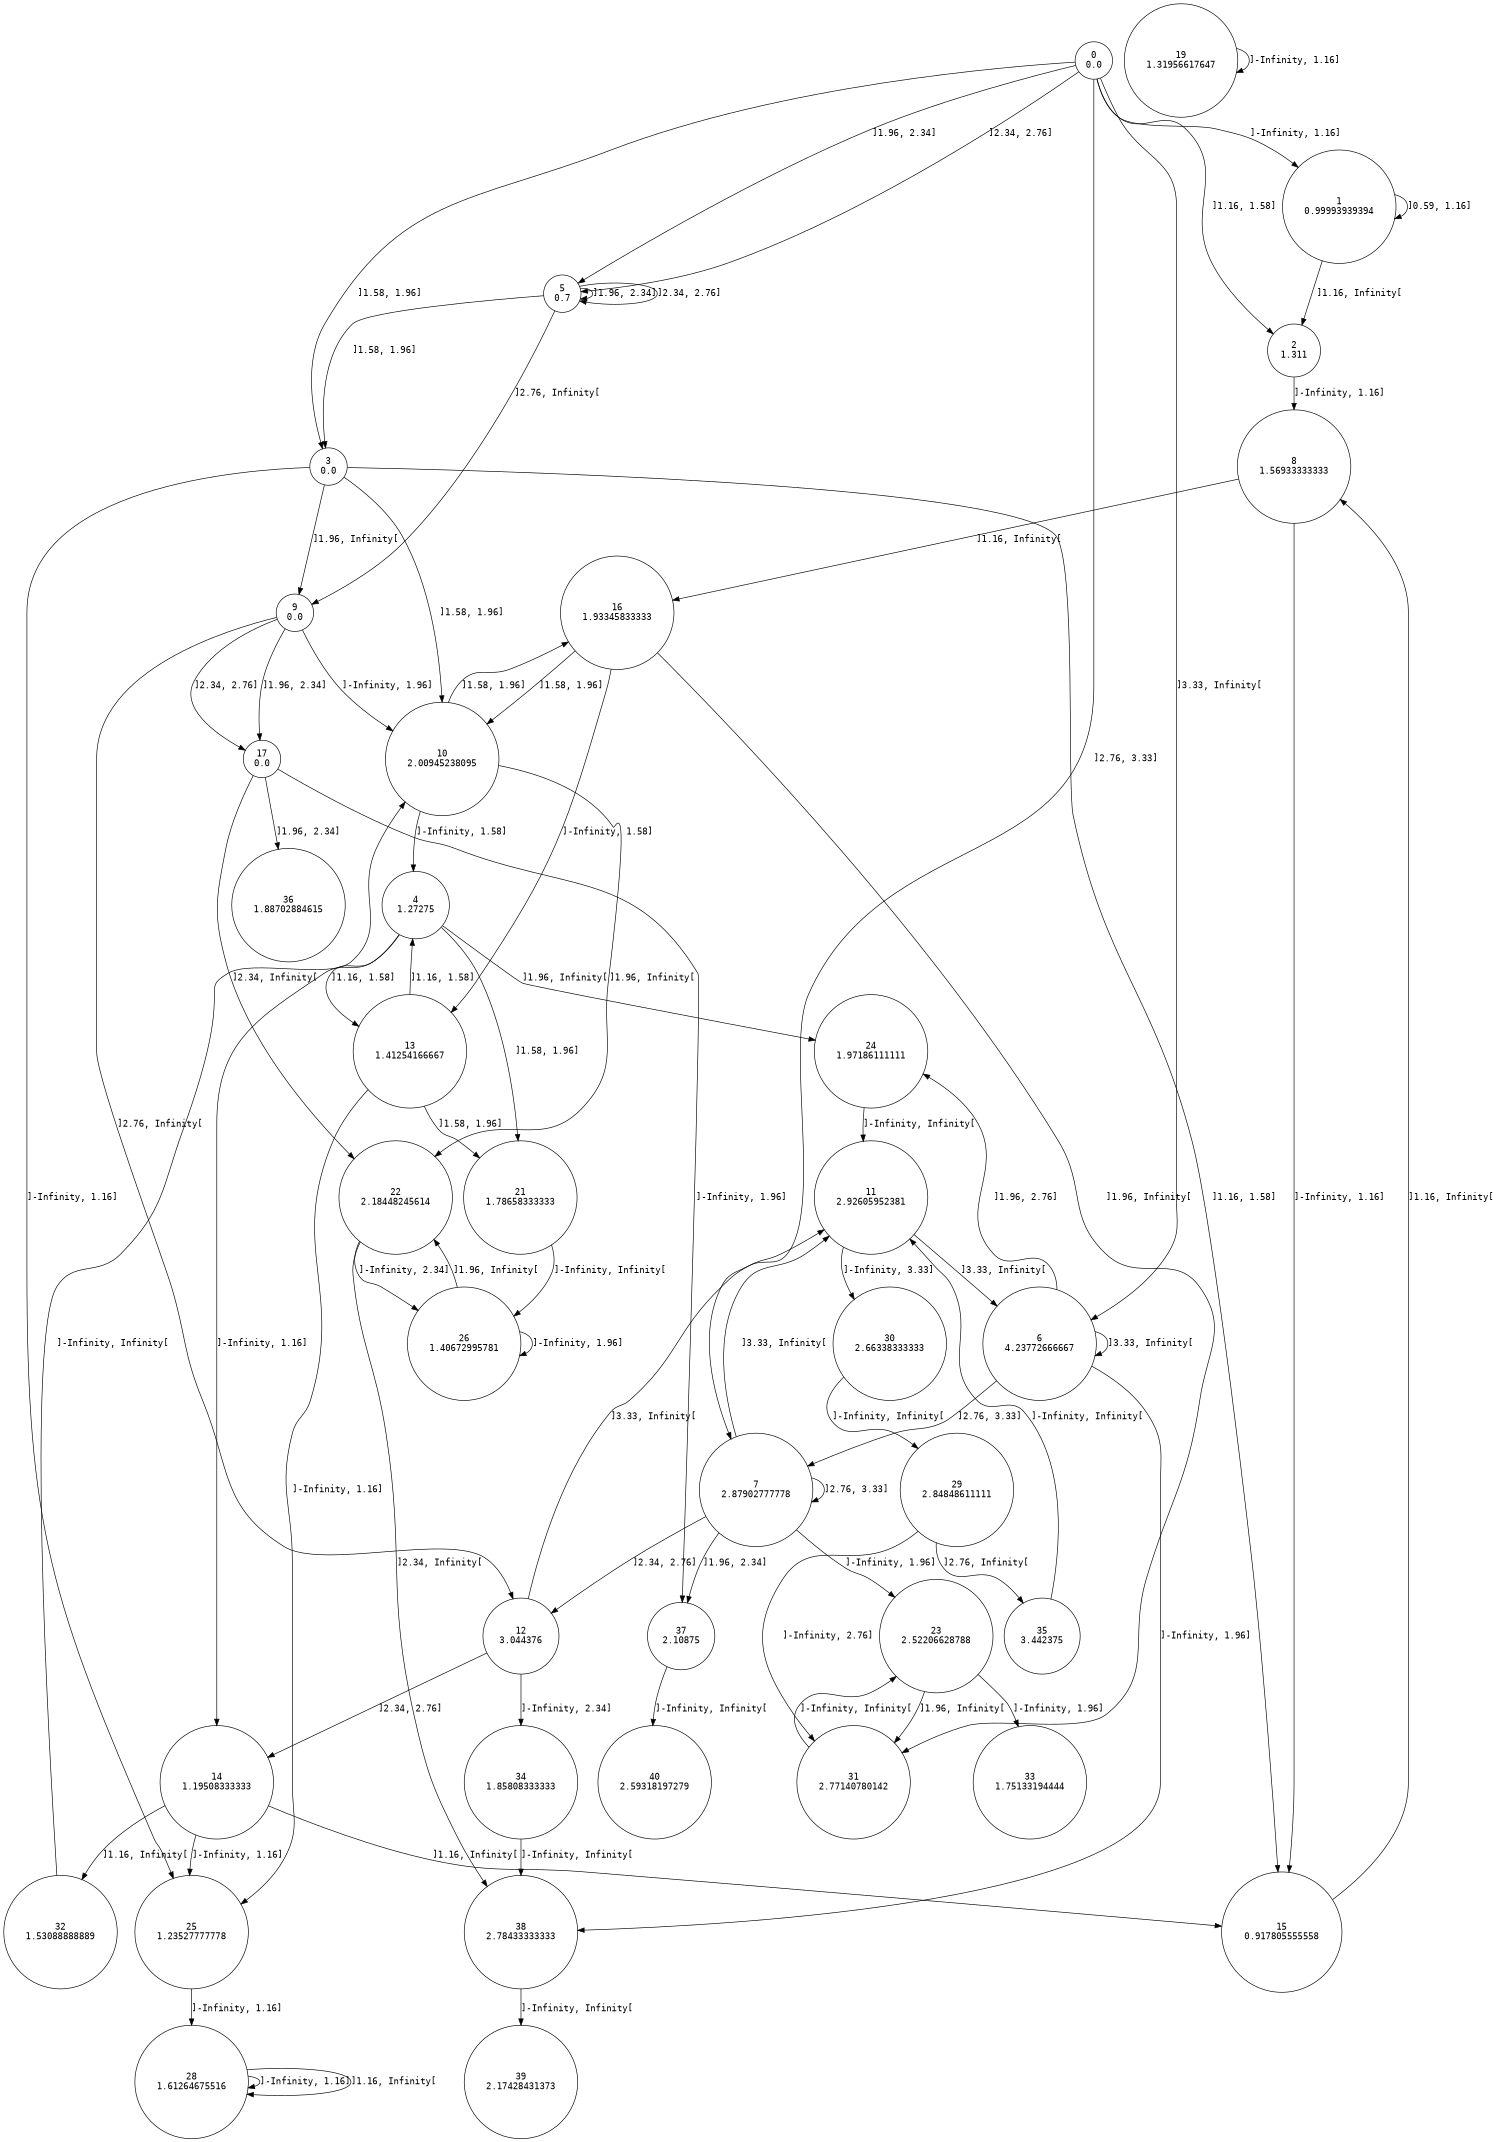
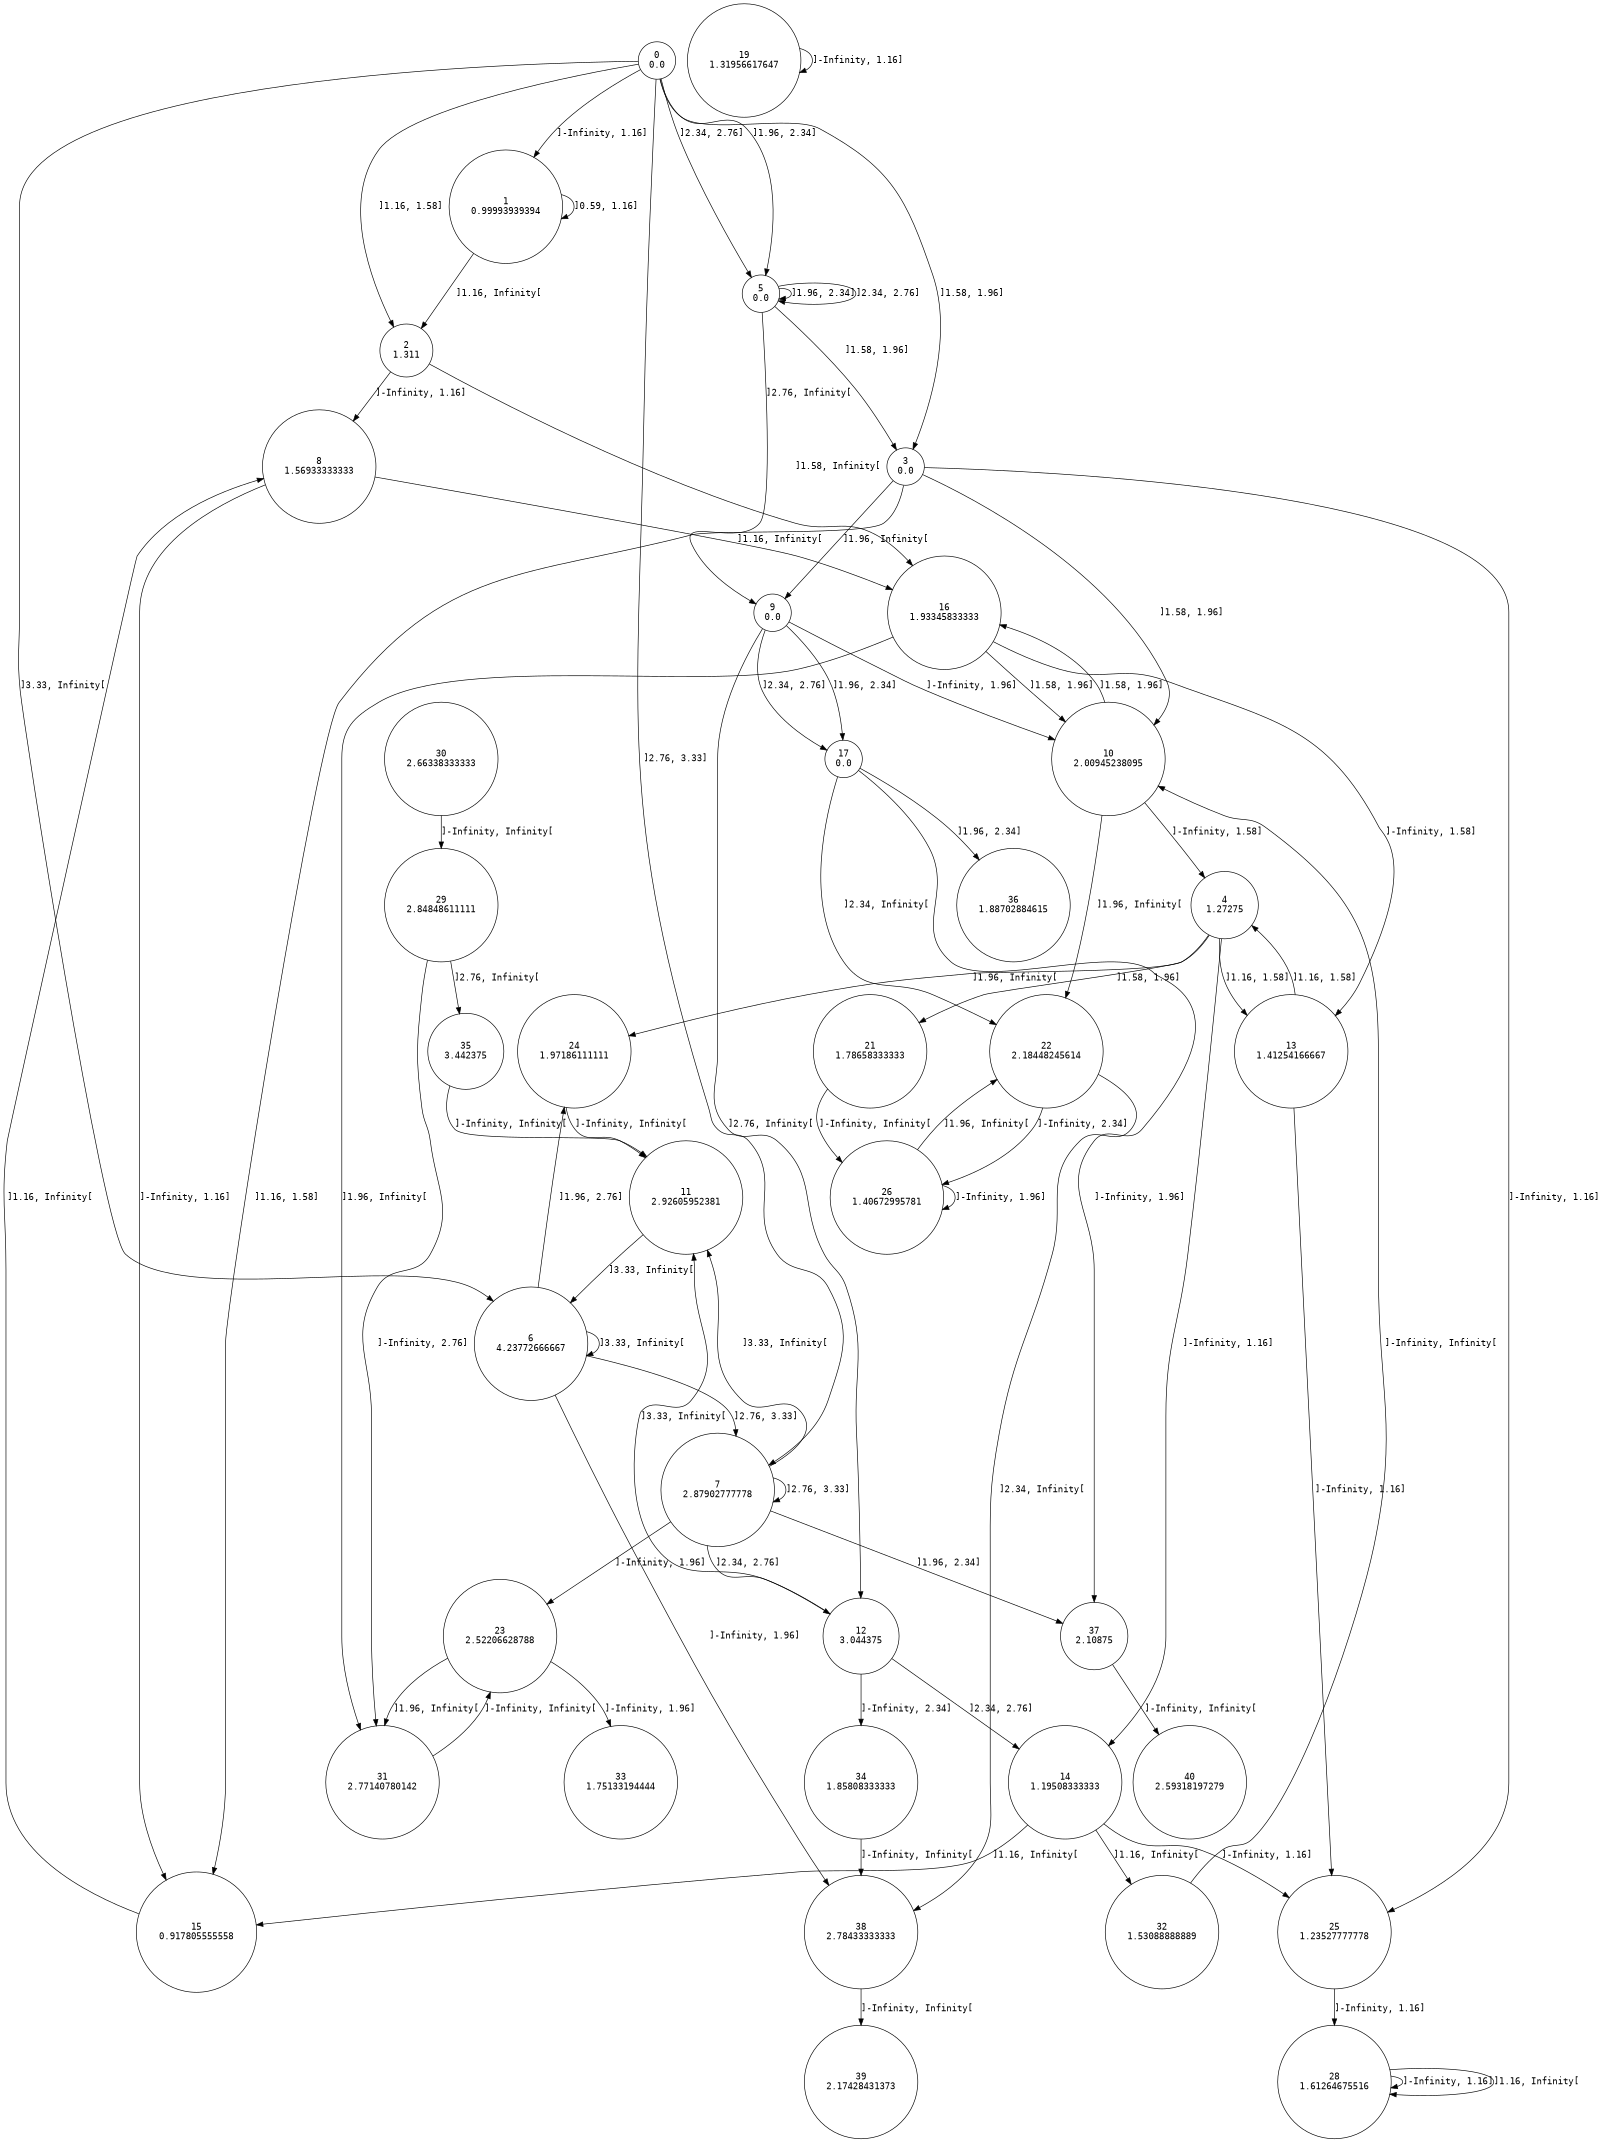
node "5 0.7": label "5 0.7" -> "5 0.0"
edge "2 1.311" -> "16 1.93345833333": added, label "]1.58, Infinity["
edge "13 1.41254166667" -> "21 1.78658333333": removed, label "]1.58, 1.96]"
edge "11 2.92605952381" -> "30 2.66338333333": removed, label "]-Infinity, 3.33]"
node "12 3.044376": label "12 3.044376" -> "12 3.044375"
